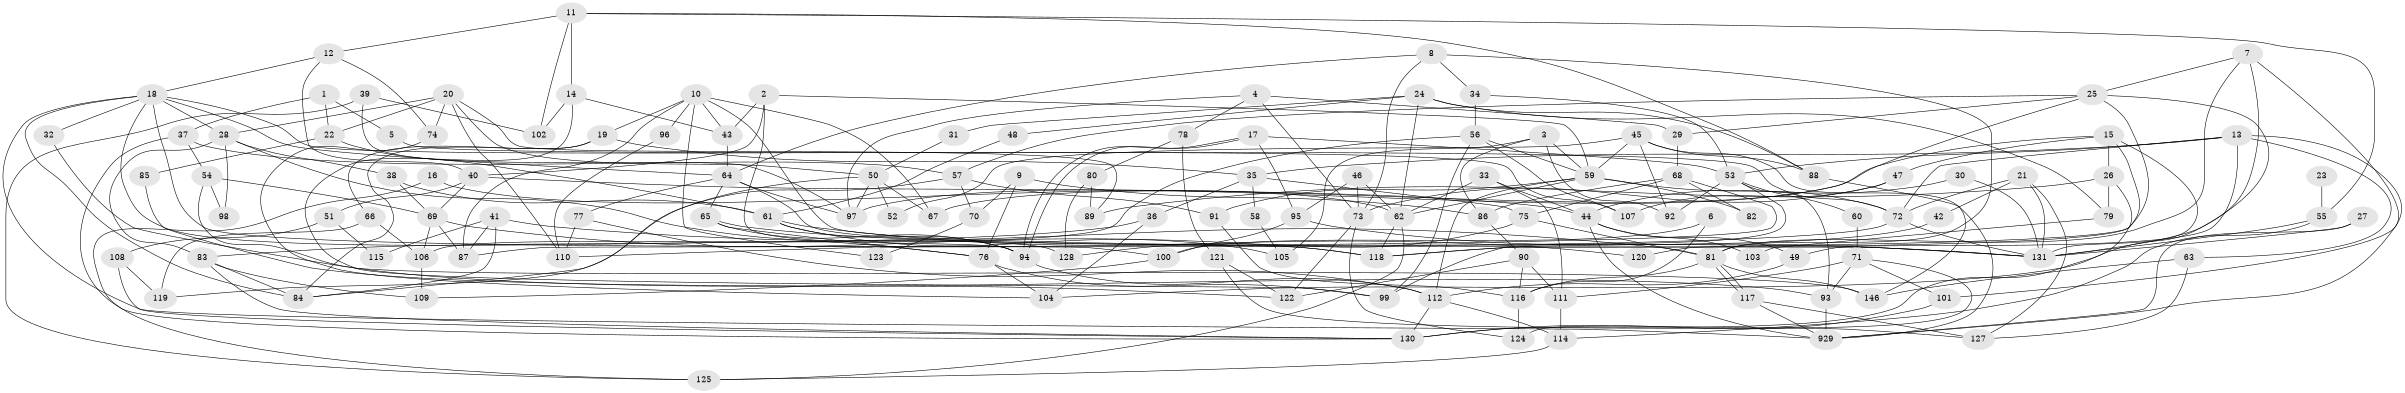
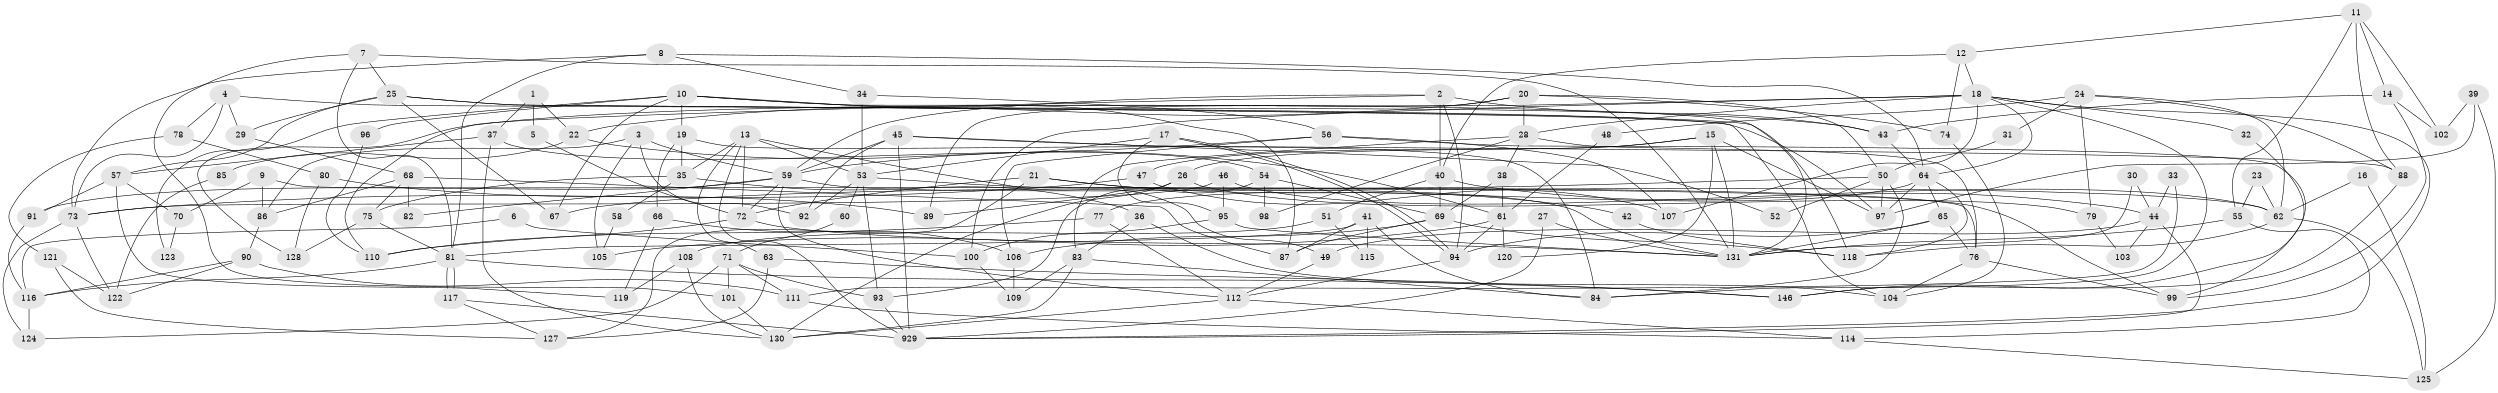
edge "20" -- "110": now "2" -- "110"
edge "33" -- "62": now "23" -- "62"
